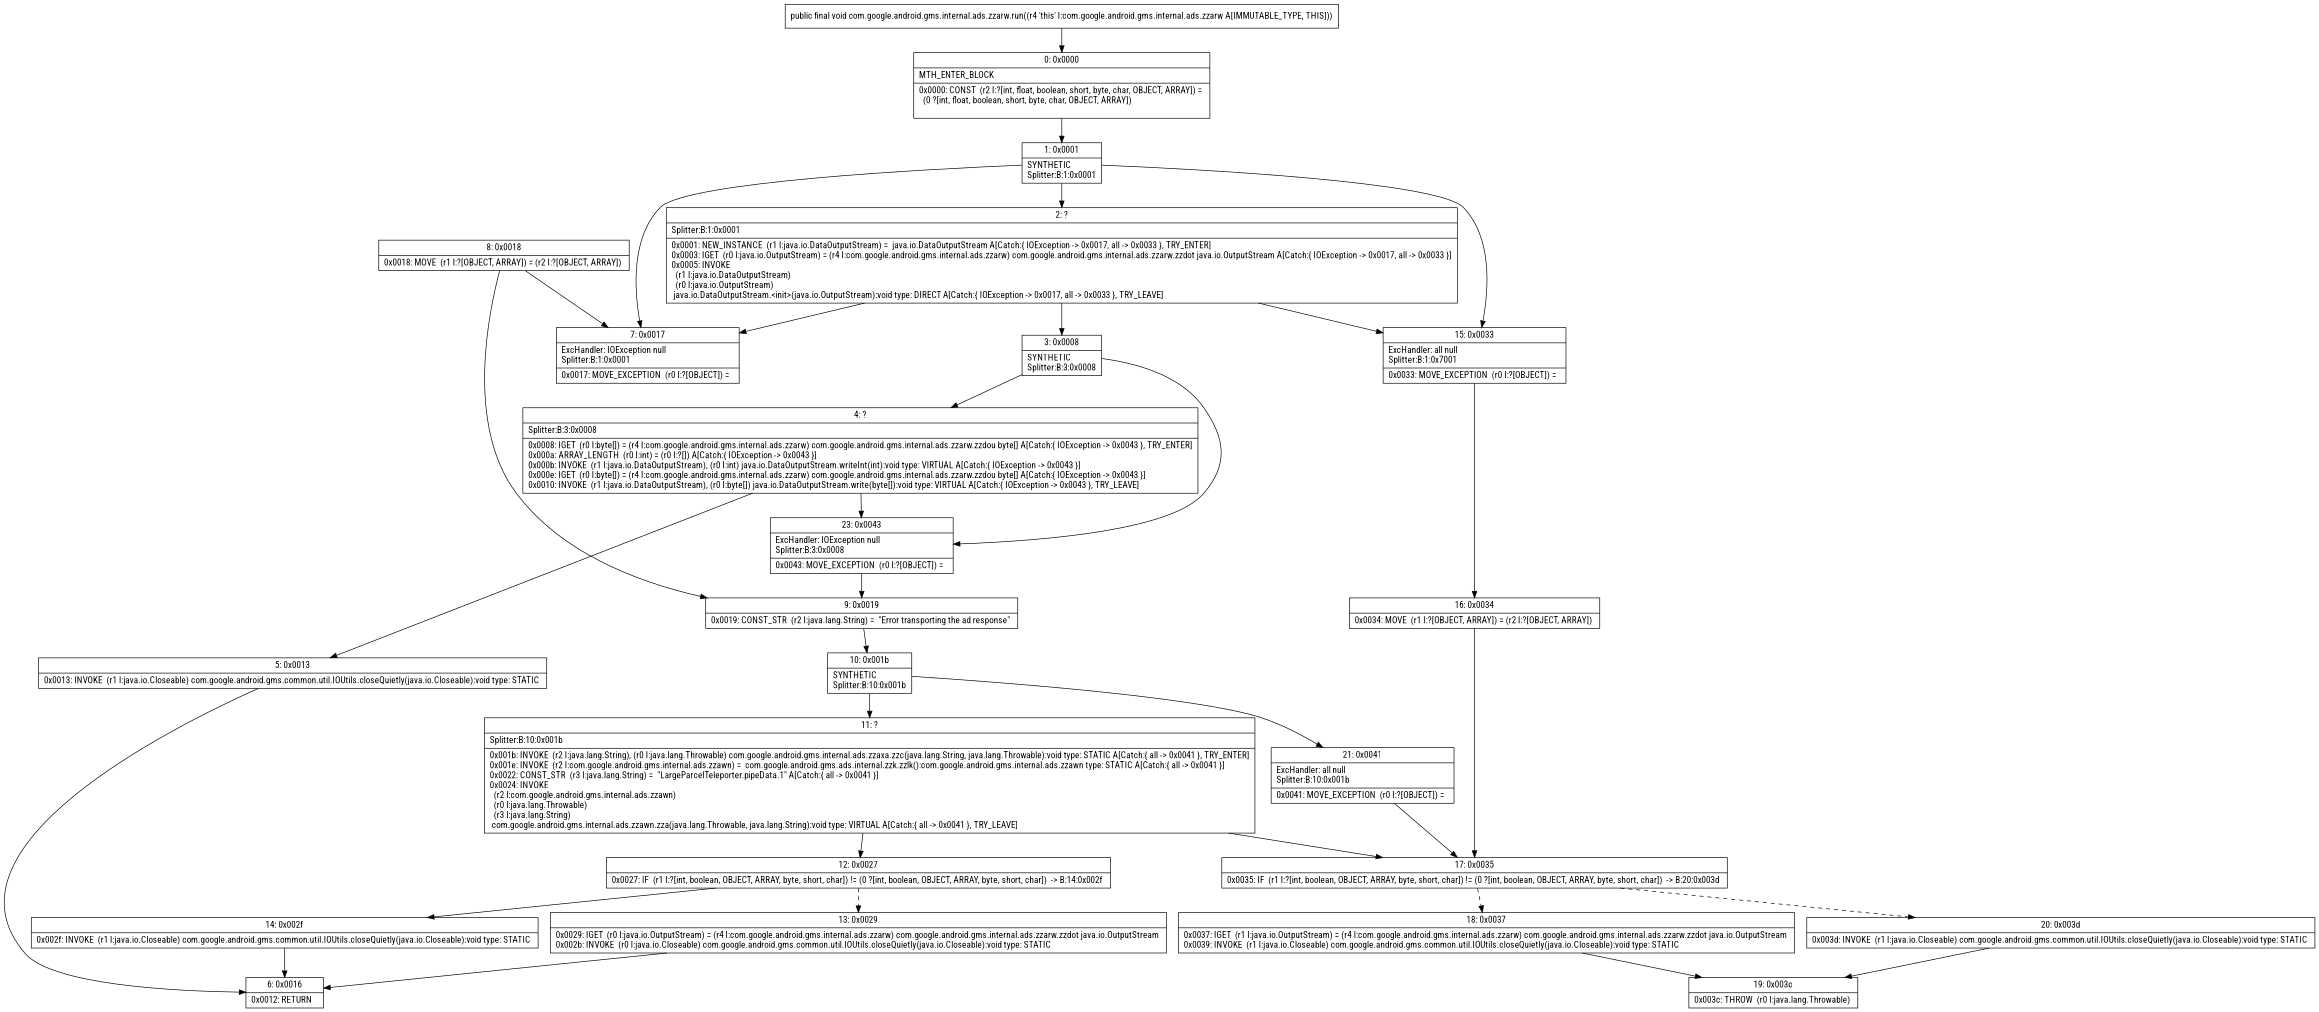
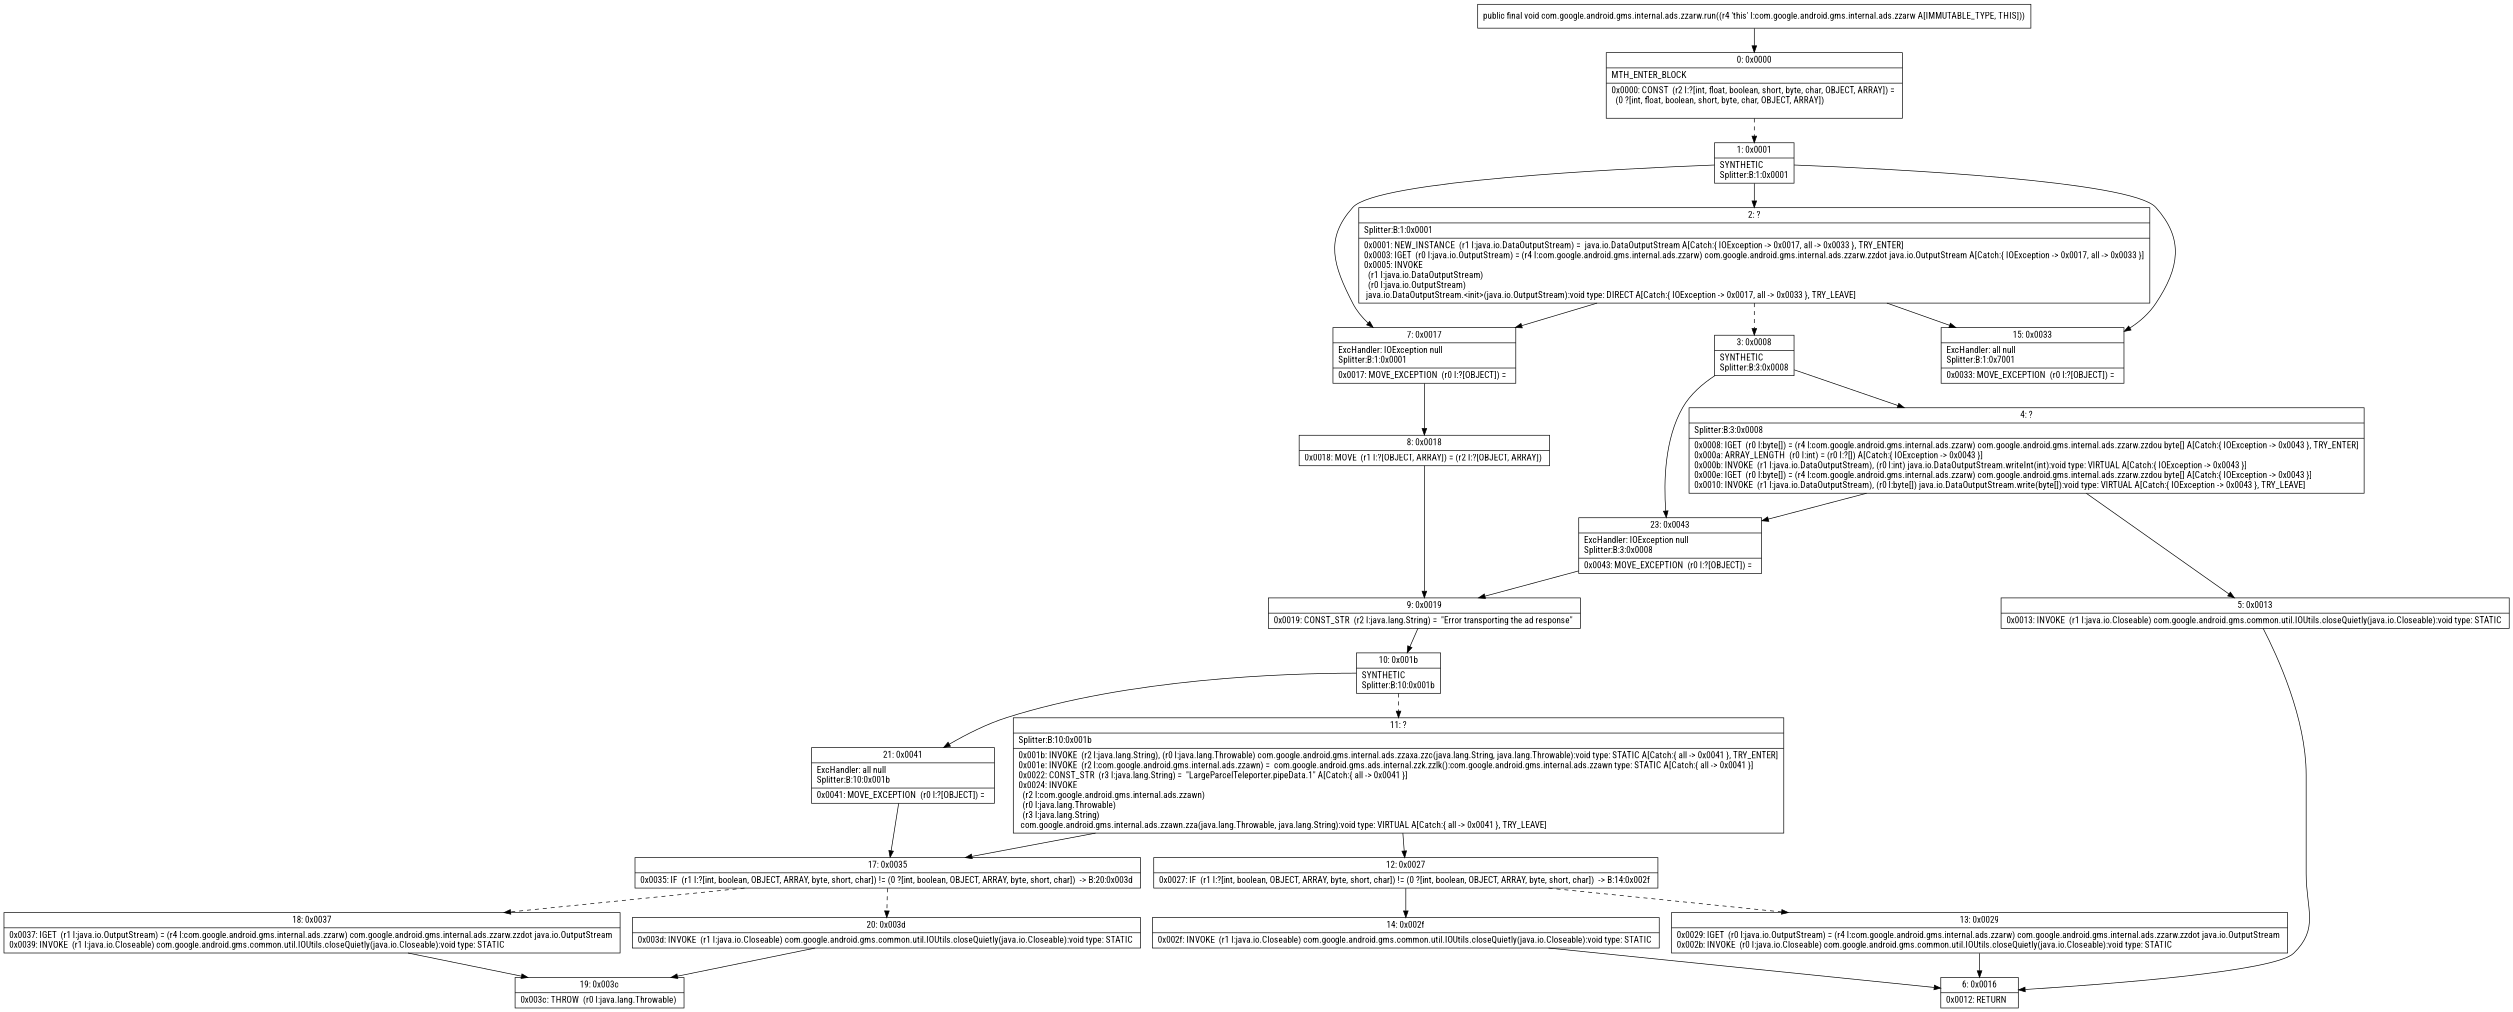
edge "0: 0x0000" -> "1: 0x0001": style solid -> dashed
edge "8: 0x0018" -> "7: 0x0017": reversed
edge "2: ?" -> "3: 0x0008": style solid -> dashed
node "16: 0x0034": removed
edge "10: 0x001b" -> "11: ?": style solid -> dashed
